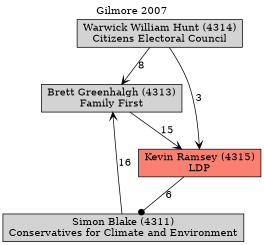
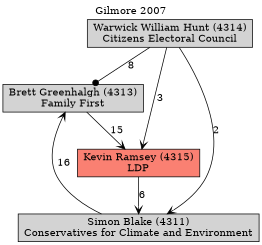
edge "Warwick William Hunt (4314) Citizens Electoral Council" -> "Brett Greenhalgh (4313) Family First": arrowhead vee -> dot
edge "Warwick William Hunt (4314) Citizens Electoral Council" -> "Simon Blake (4311) Conservatives for Climate and Environment": added, label "2"
edge "Kevin Ramsey (4315) LDP" -> "Simon Blake (4311) Conservatives for Climate and Environment": arrowhead dot -> vee
